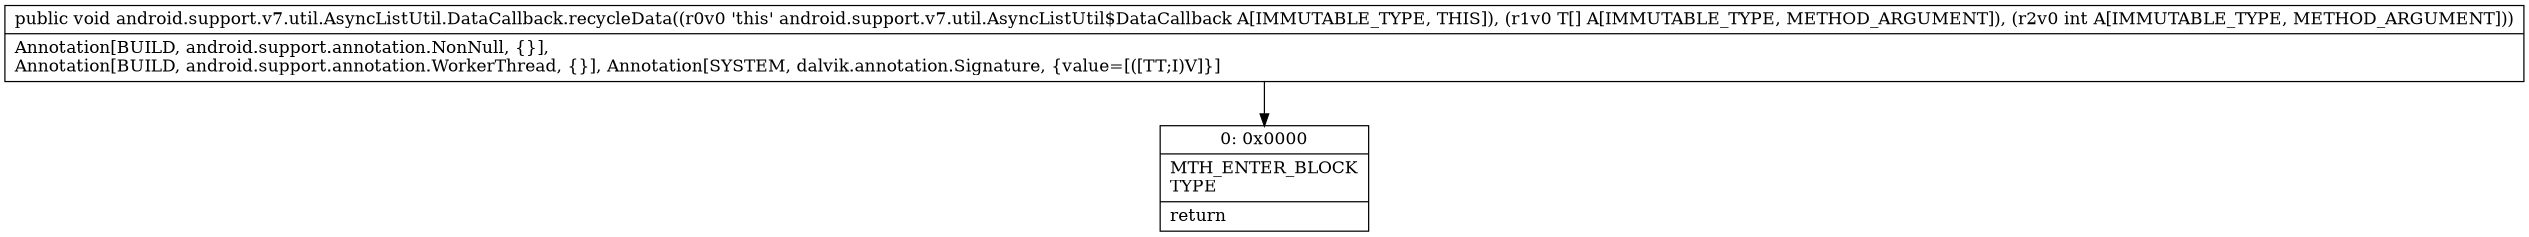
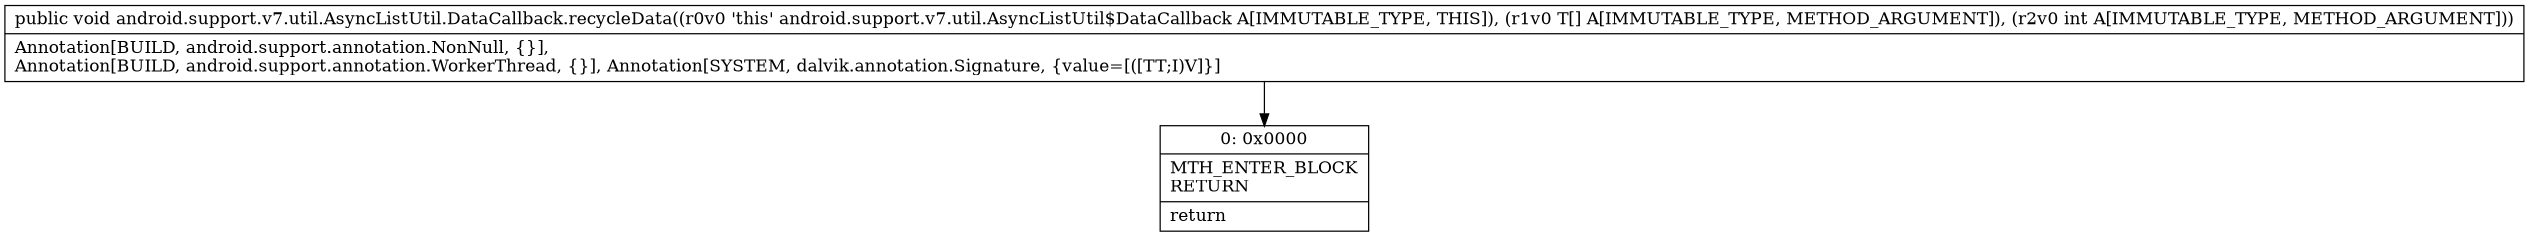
node "0: 0x0000": text "TYPE" -> "RETURN"
